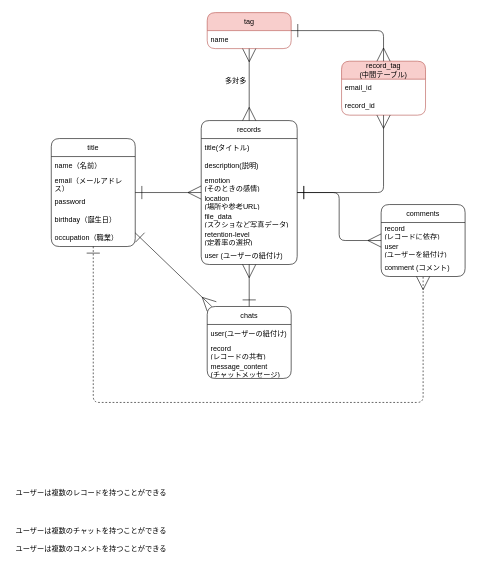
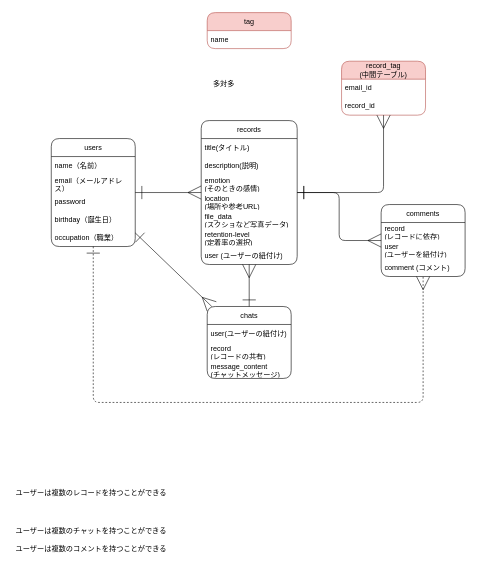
edge "tag" -- "record_tag (中間テーブル)": removed
node "多対多": moved (239, 81) -> (227, 84)
edge "tag" -- "records": removed
node "title": label "title" -> "users"
